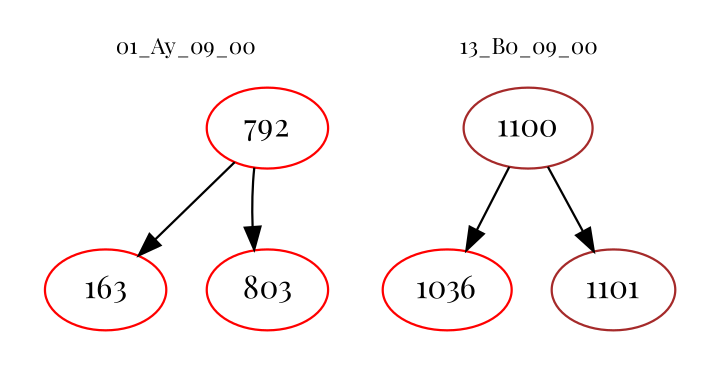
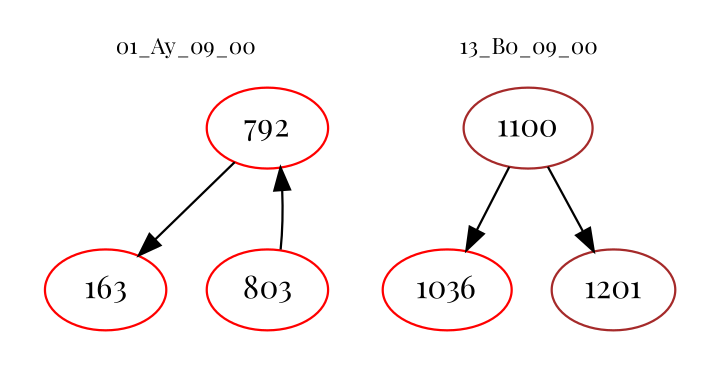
edge "792" -> "803": reversed
node "1101": label "1101" -> "1201"
